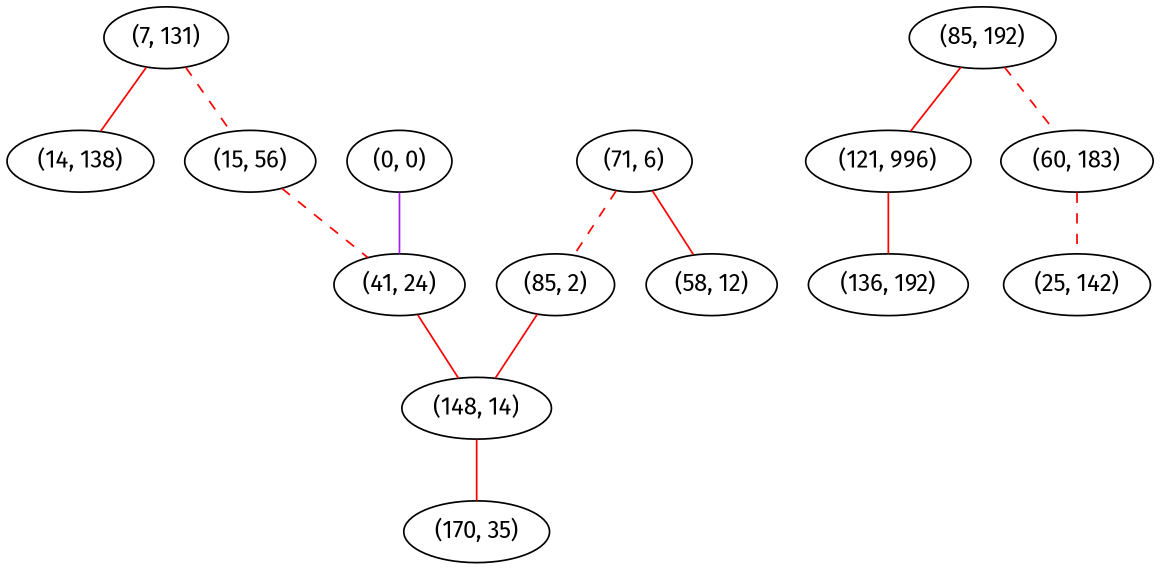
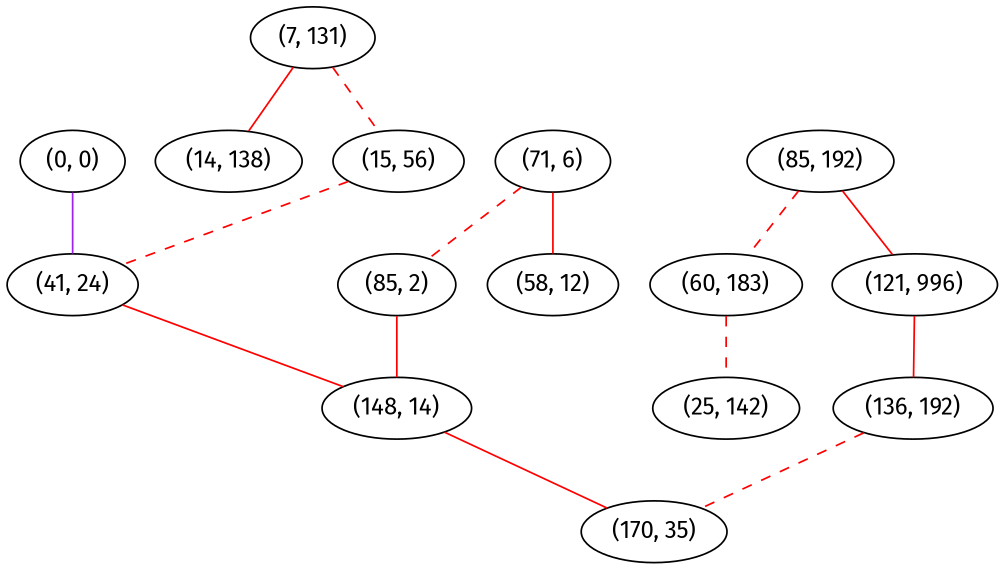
edge "(136, 192)" -- "(170, 35)": added
